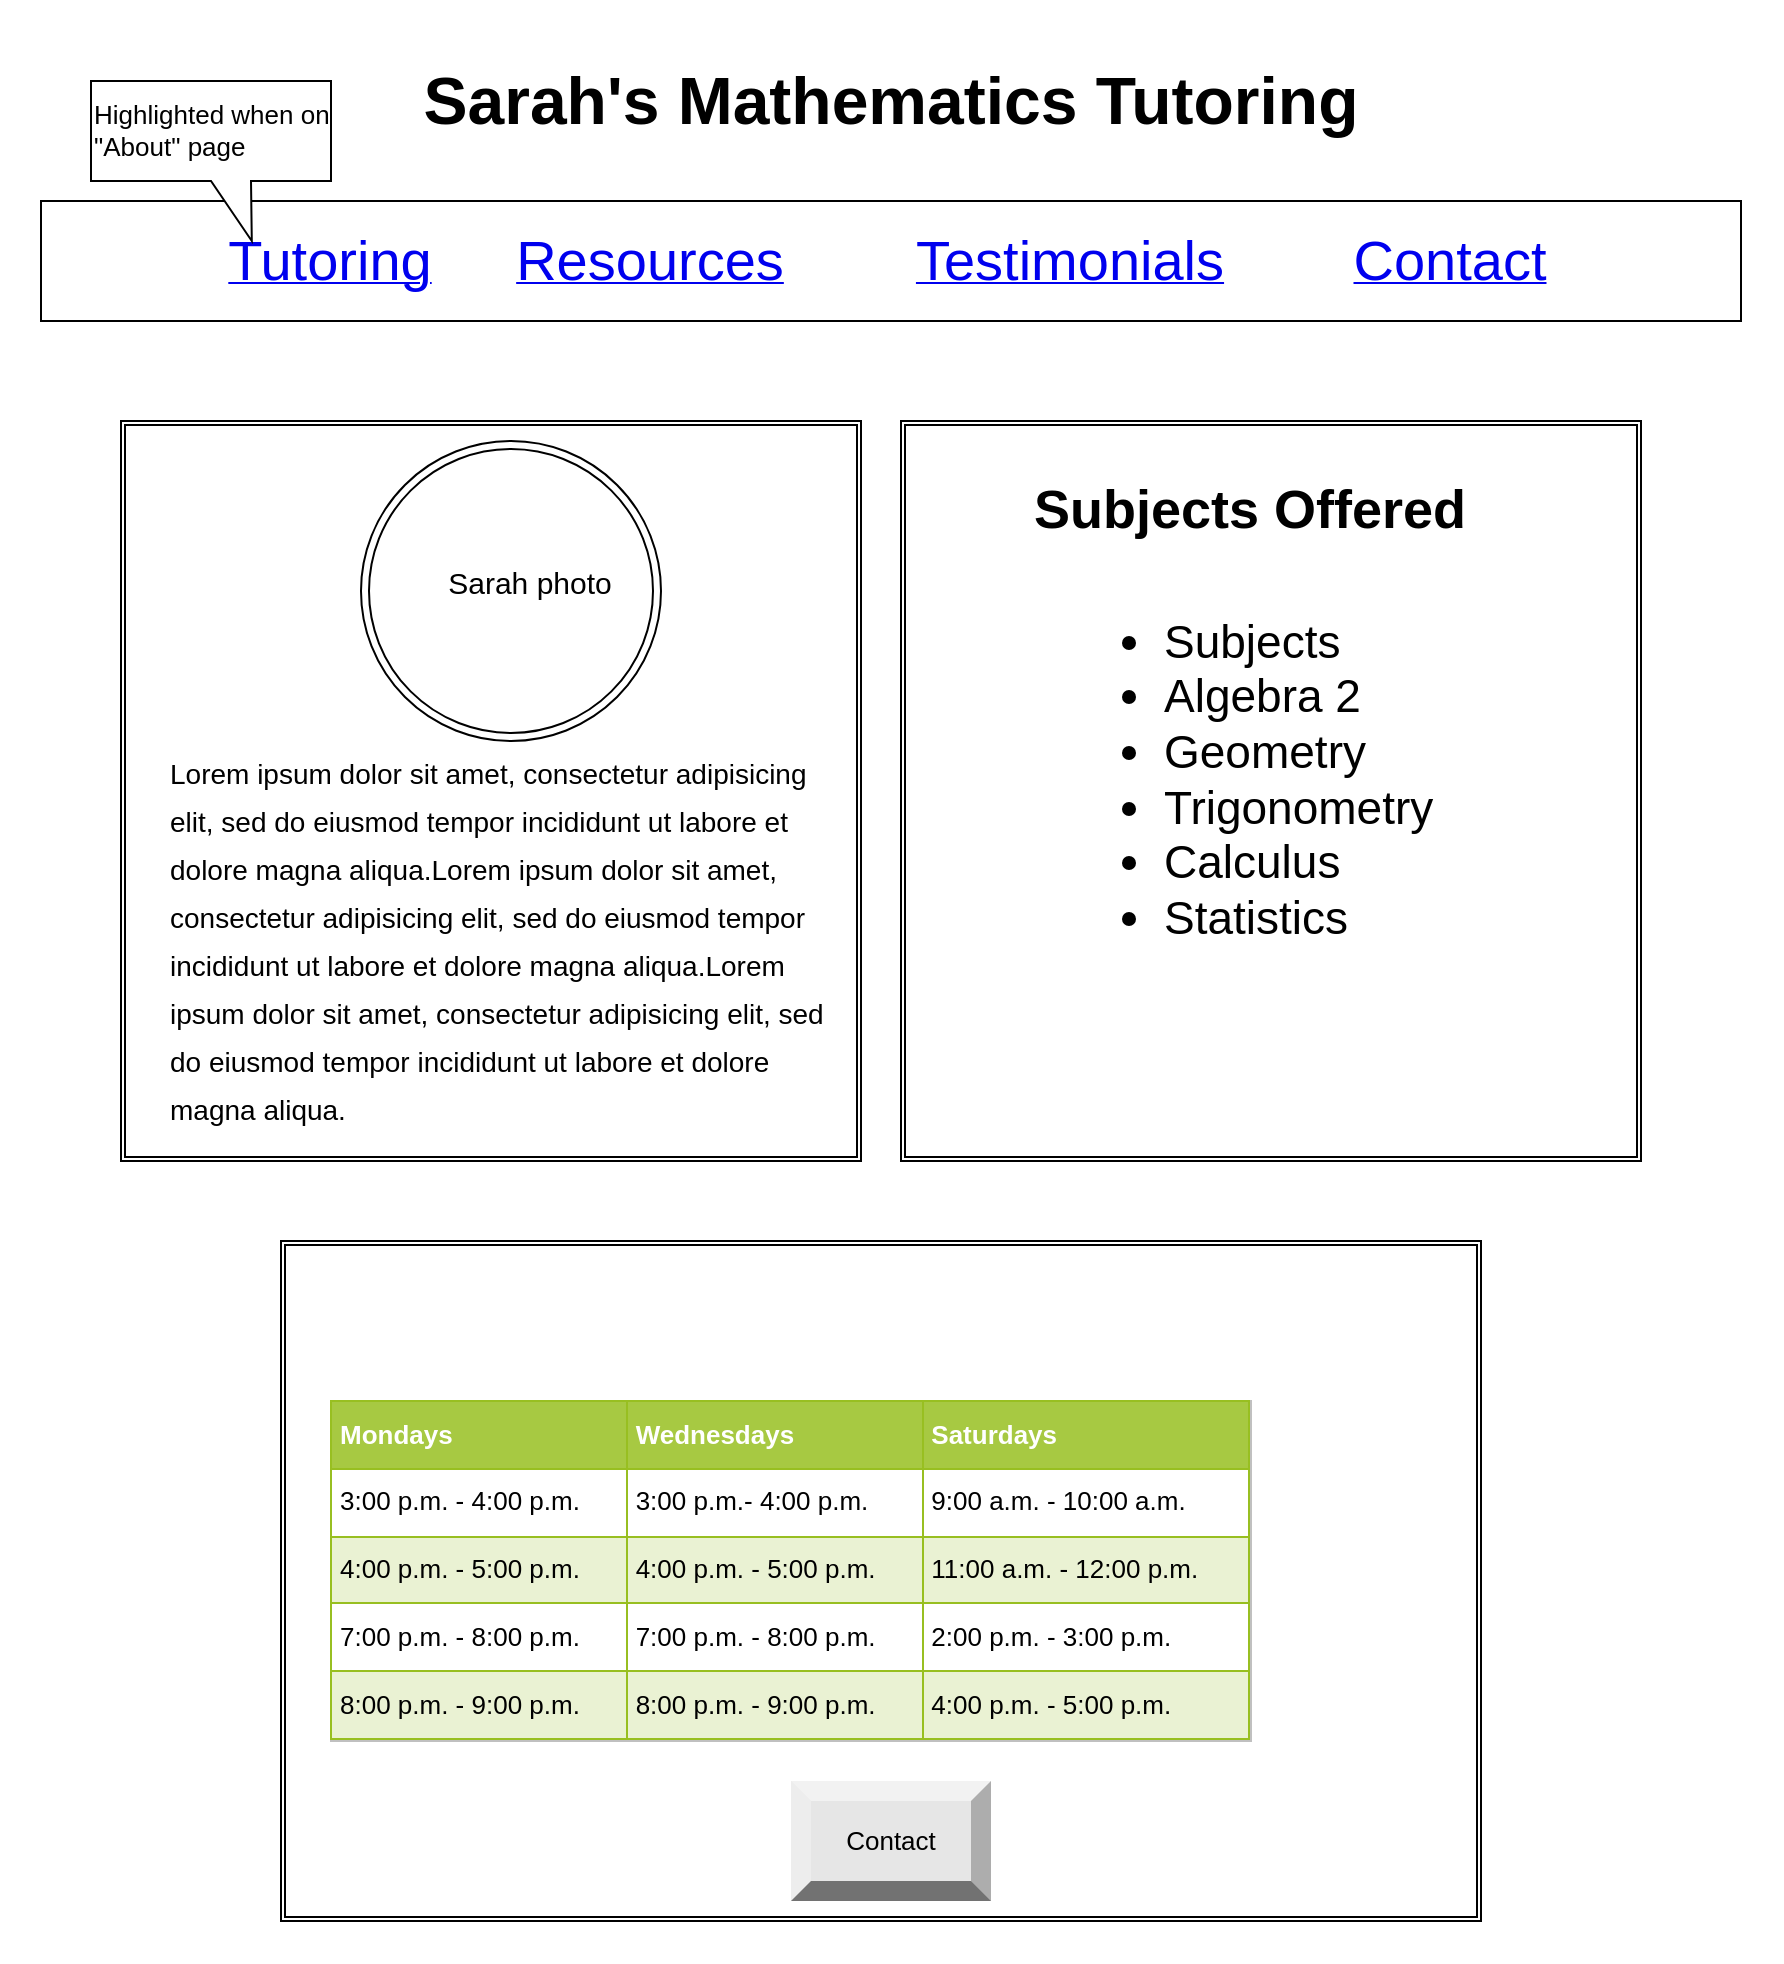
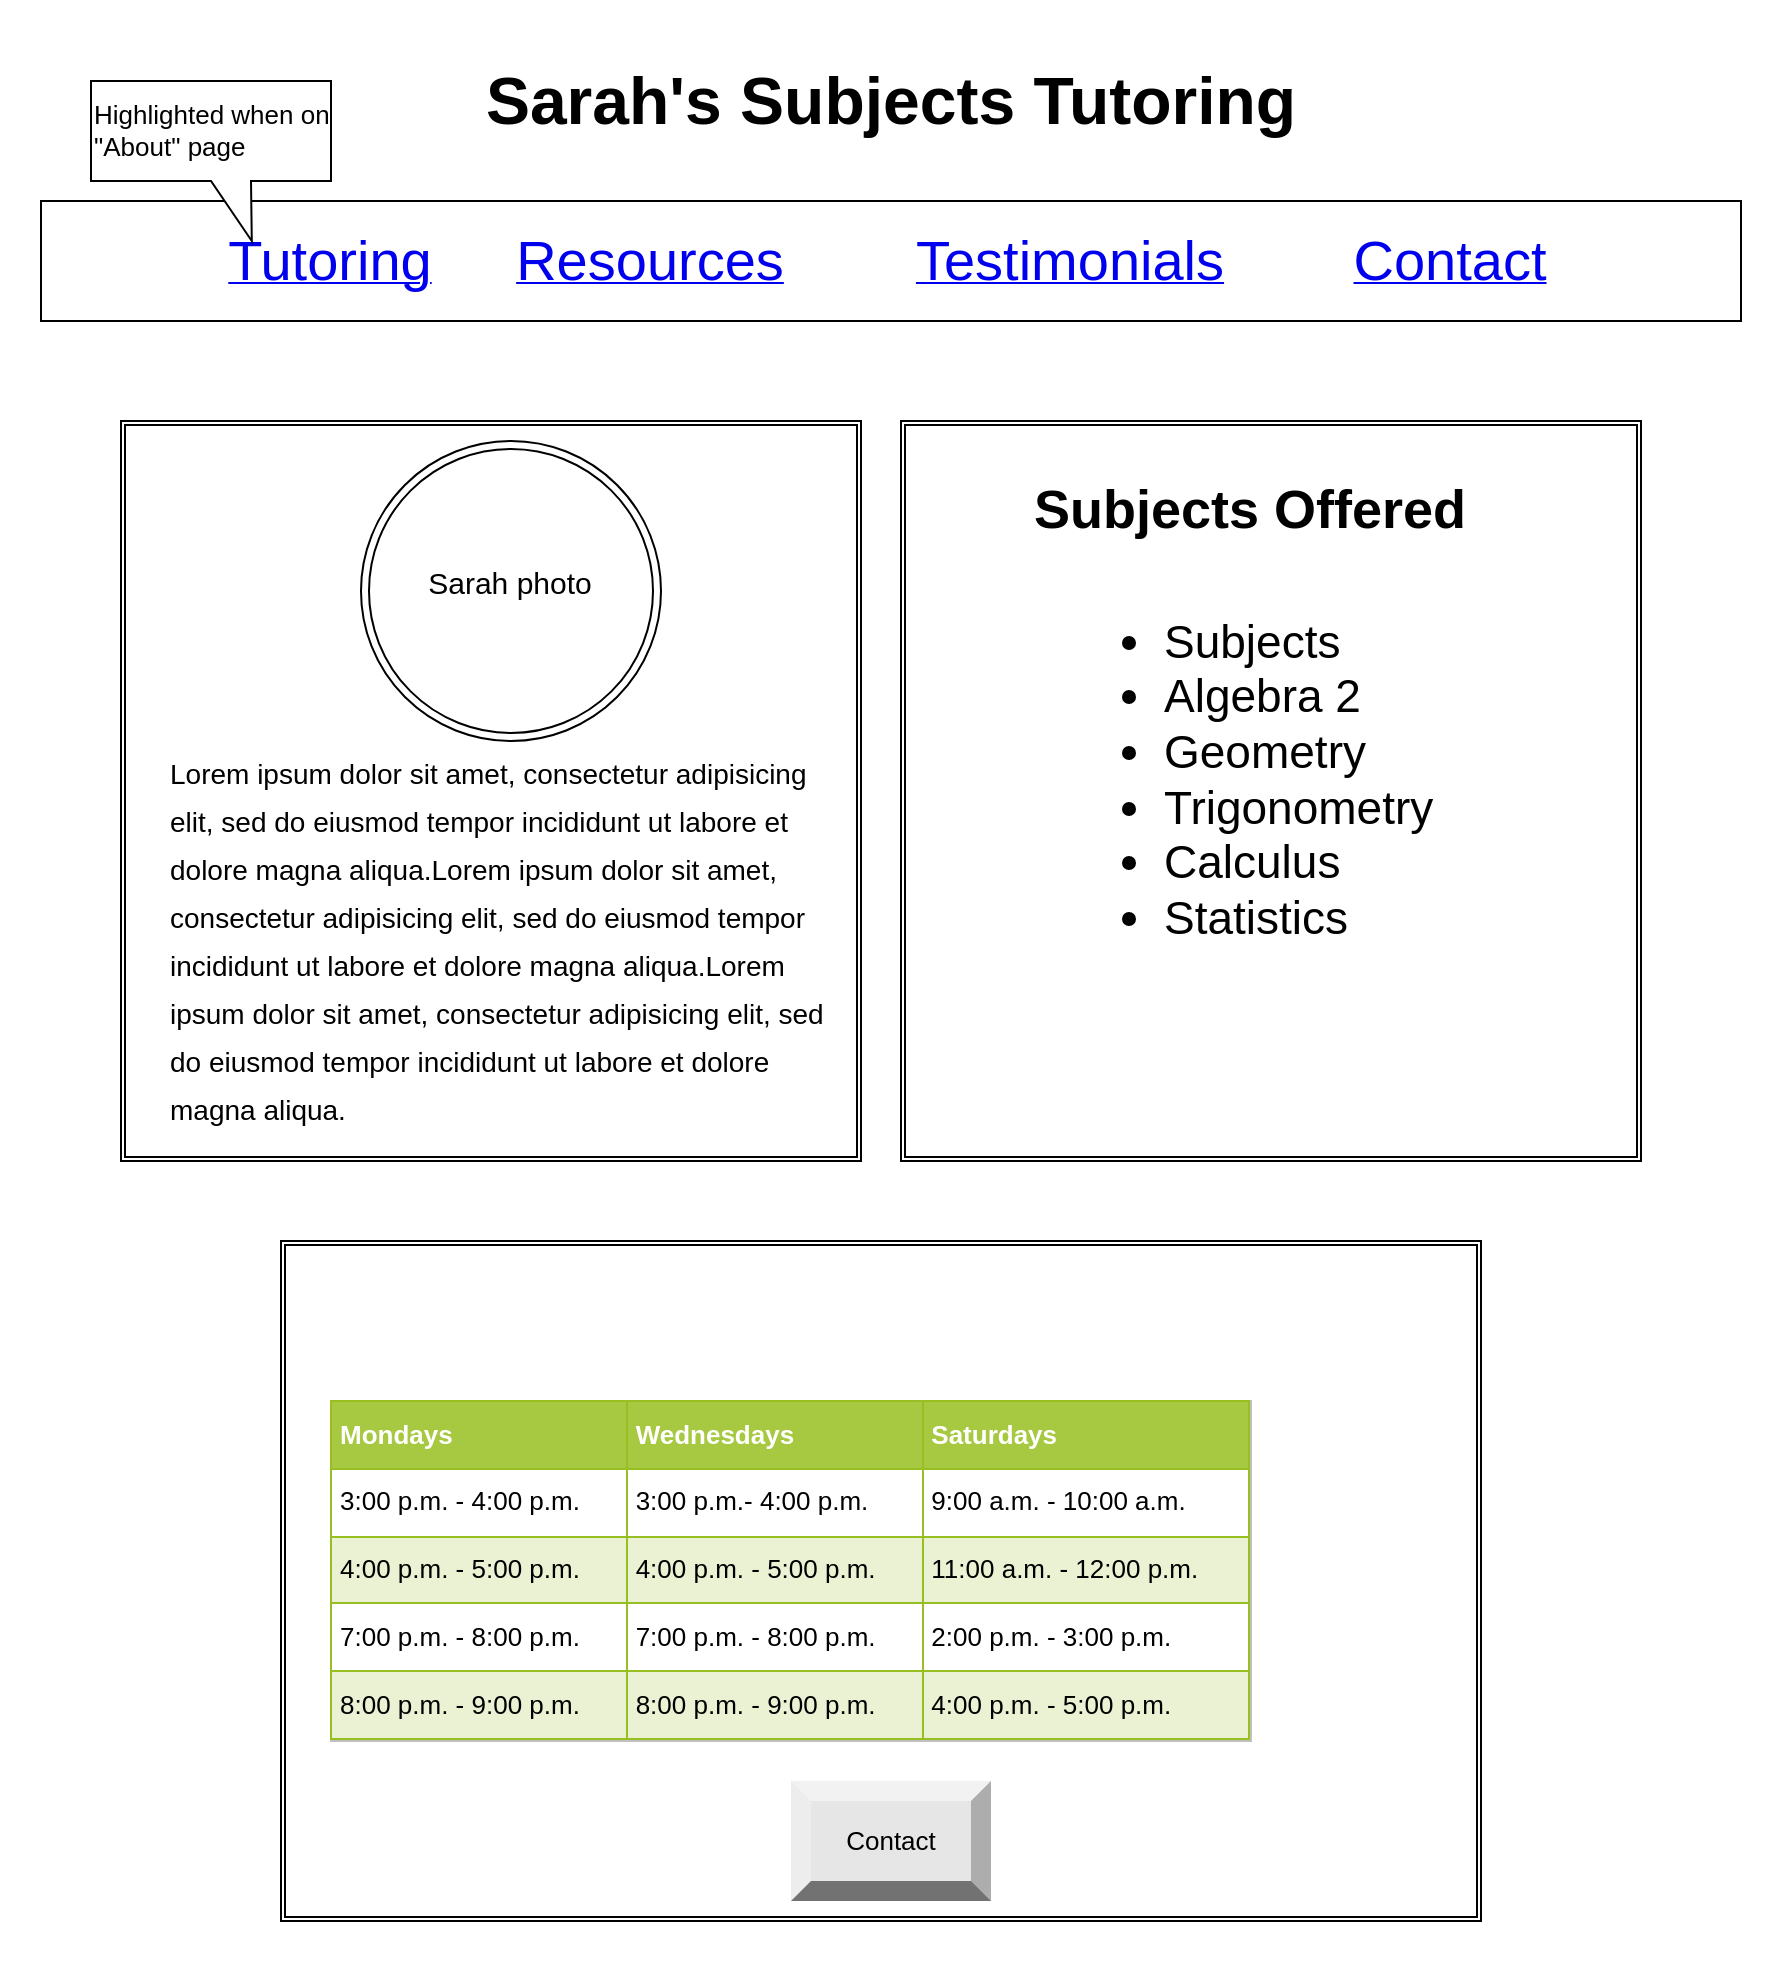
node "Sarah's Mathematics Tutoring": label "Sarah's Mathematics Tutoring" -> "Sarah's Subjects Tutoring"
node "Sarah photo": moved (531, 571) -> (511, 571)
